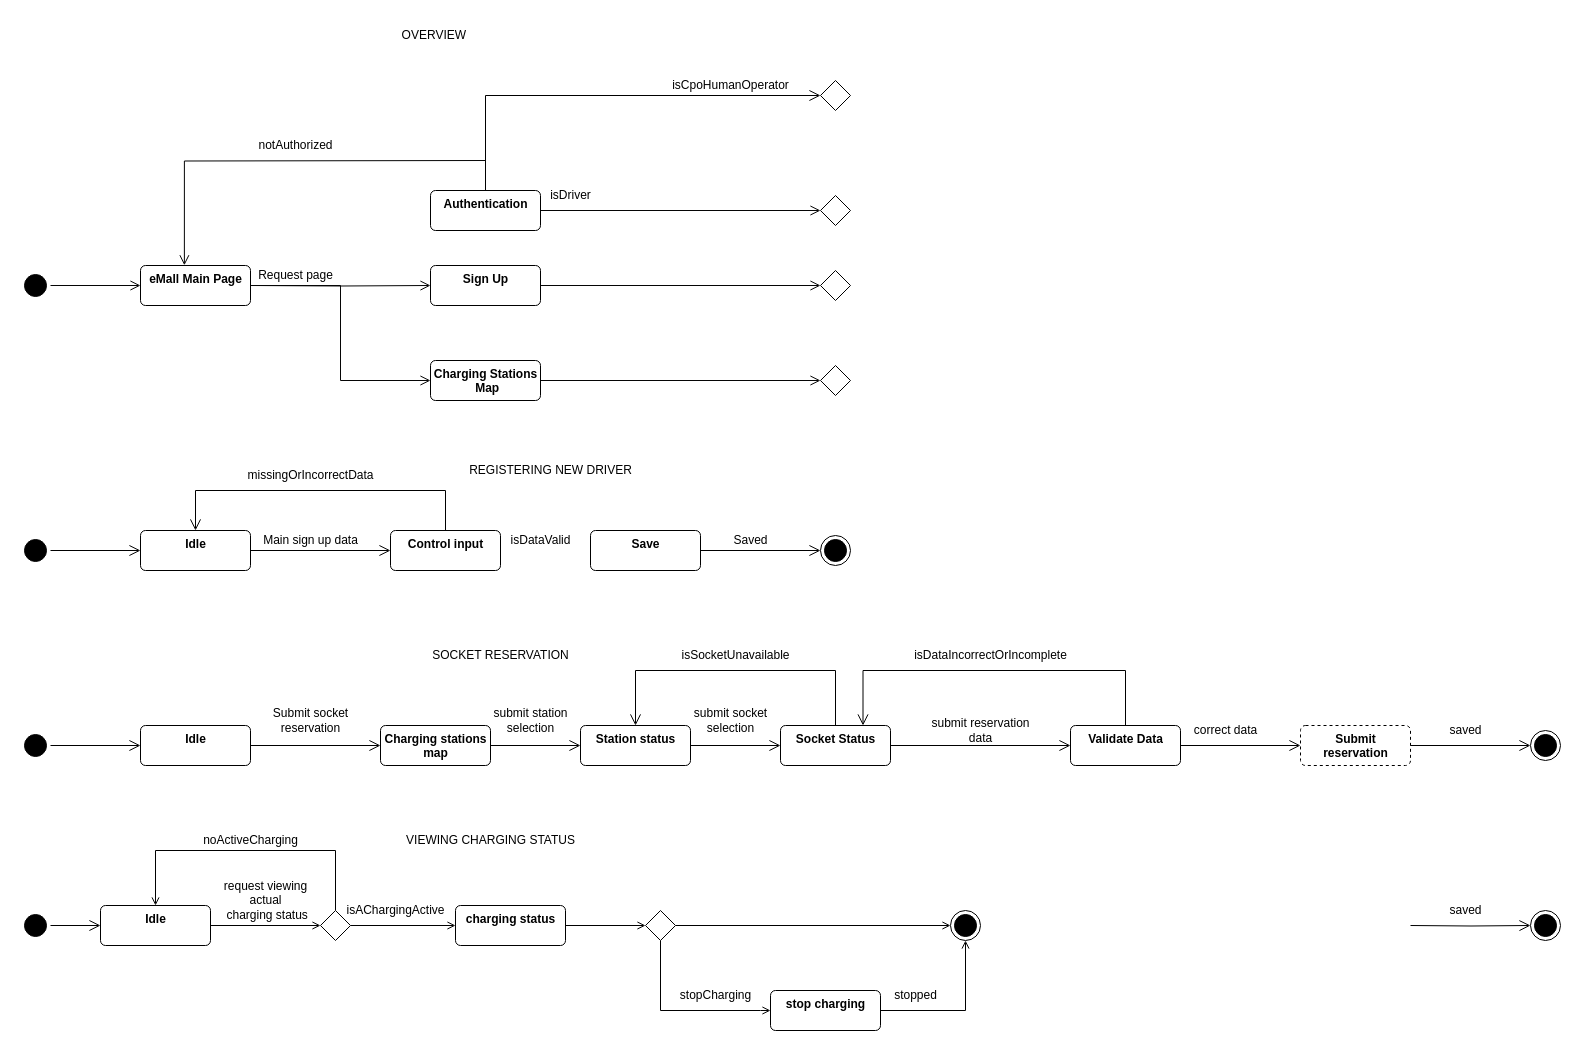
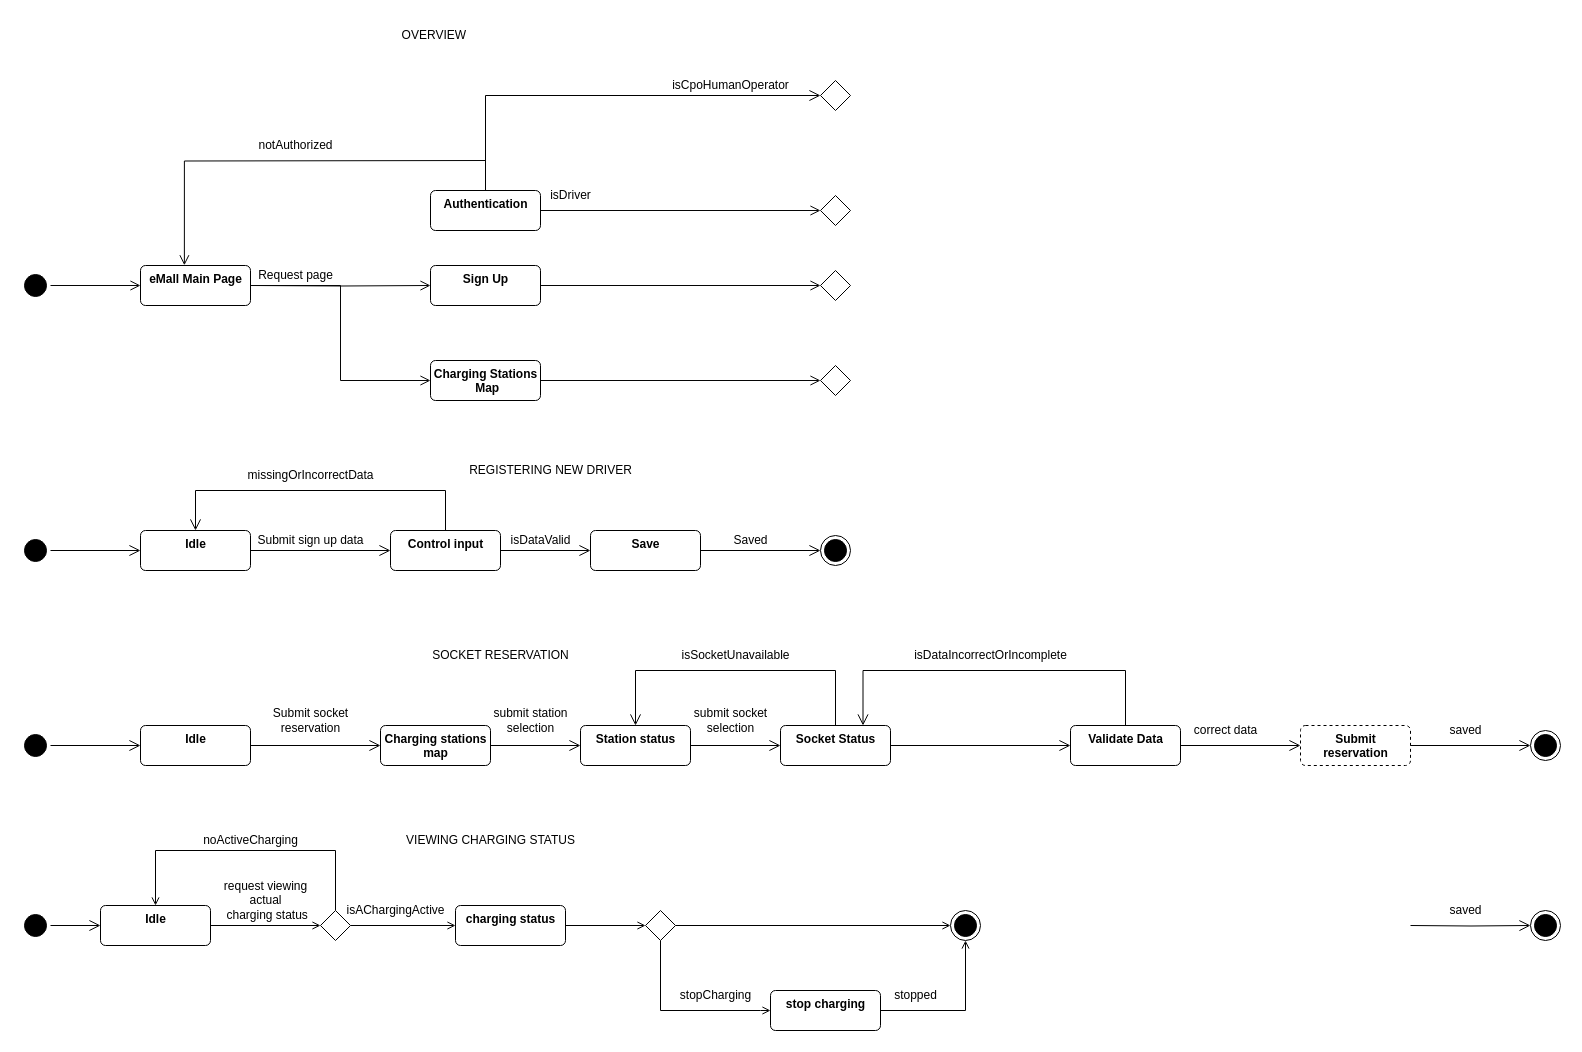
node "Main sign up data": label "Main sign up data" -> "Submit sign up data"
edge "Control input" -> "Save": added
node "submit reservation data": removed
